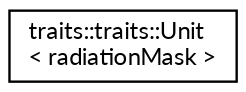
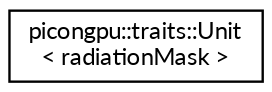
node "traits::traits::Unit < radiationMask >": label "traits::traits::Unit < radiationMask >" -> "picongpu::traits::Unit < radiationMask >"
